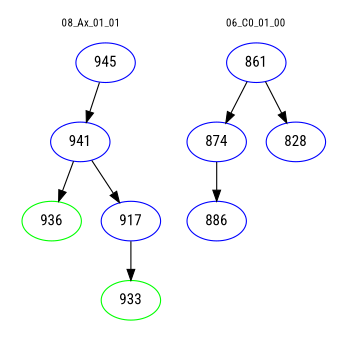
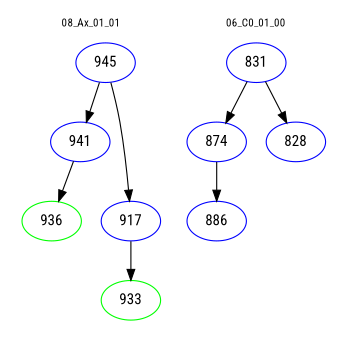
node "861": label "861" -> "831"
edge "941" -> "917": now "945" -> "917"
